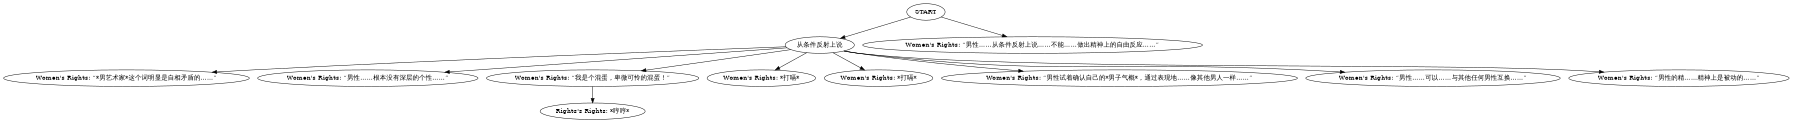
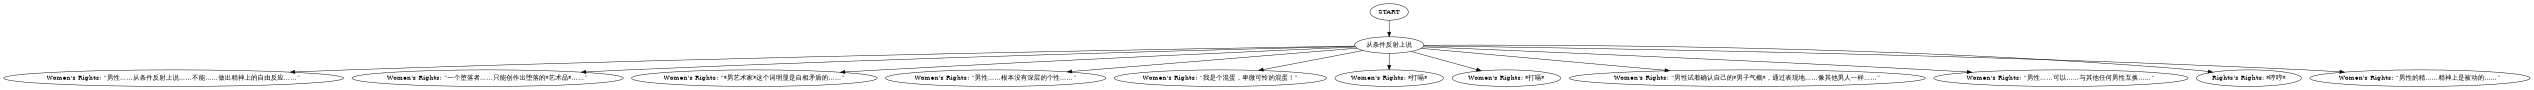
edge "START" -> "Women's Rights: “男性……从条件反射上说……不能……做出精神上的自由反应……”": now "从条件反射上说" -> "Women's Rights: “男性……从条件反射上说……不能……做出精神上的自由反应……”"
node "Women's Rights: “一个堕落者……只能创作出堕落的*艺术品*……”": added
edge "Women's Rights: “我是个混蛋，卑微可怜的混蛋！”" -> "Rights's Rights: *哼哼*": now "从条件反射上说" -> "Rights's Rights: *哼哼*"
